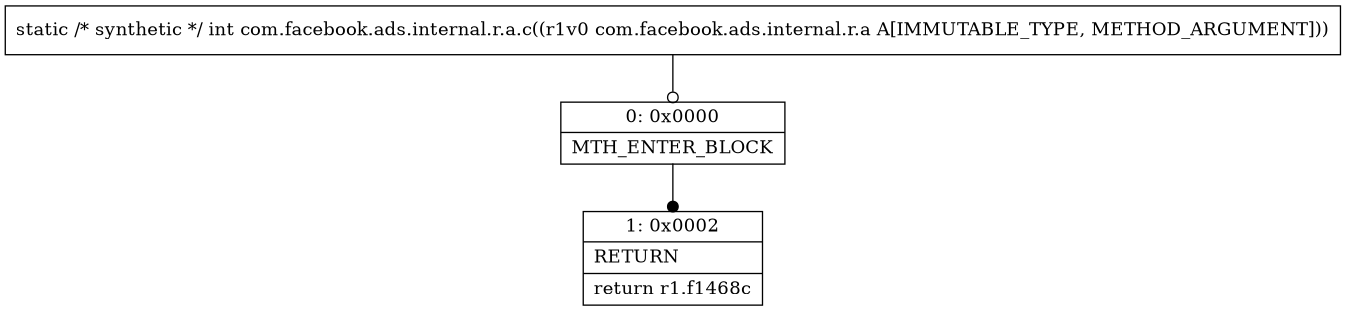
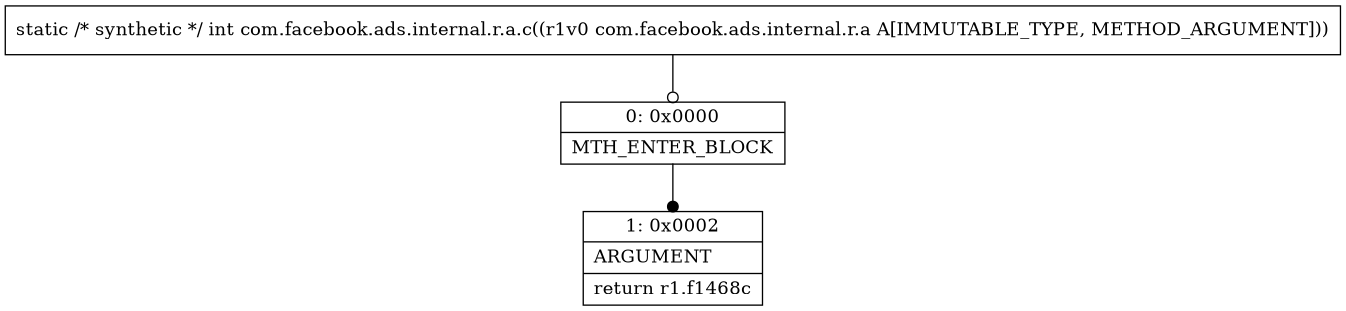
node "1: 0x0002": text "RETURN" -> "ARGUMENT"
